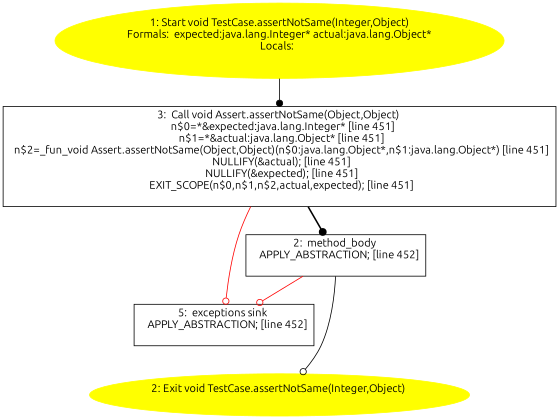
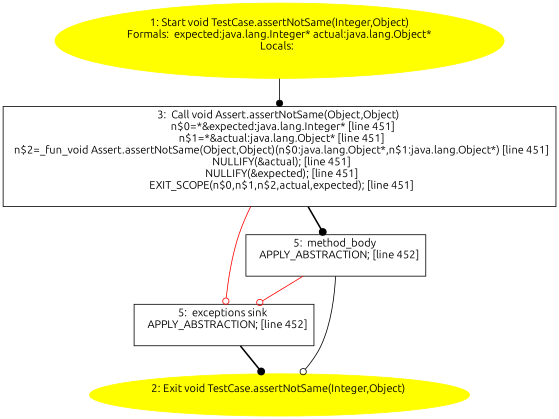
node "2:  method_body APPLY_ABSTRACTION; [line 452]": label "2:  method_body APPLY_ABSTRACTION; [line 452]" -> "5:  method_body APPLY_ABSTRACTION; [line 452]"
edge "5:  exceptions sink APPLY_ABSTRACTION; [line 452]" -> "2: Exit void TestCase.assertNotSame(Integer,Object)": added
